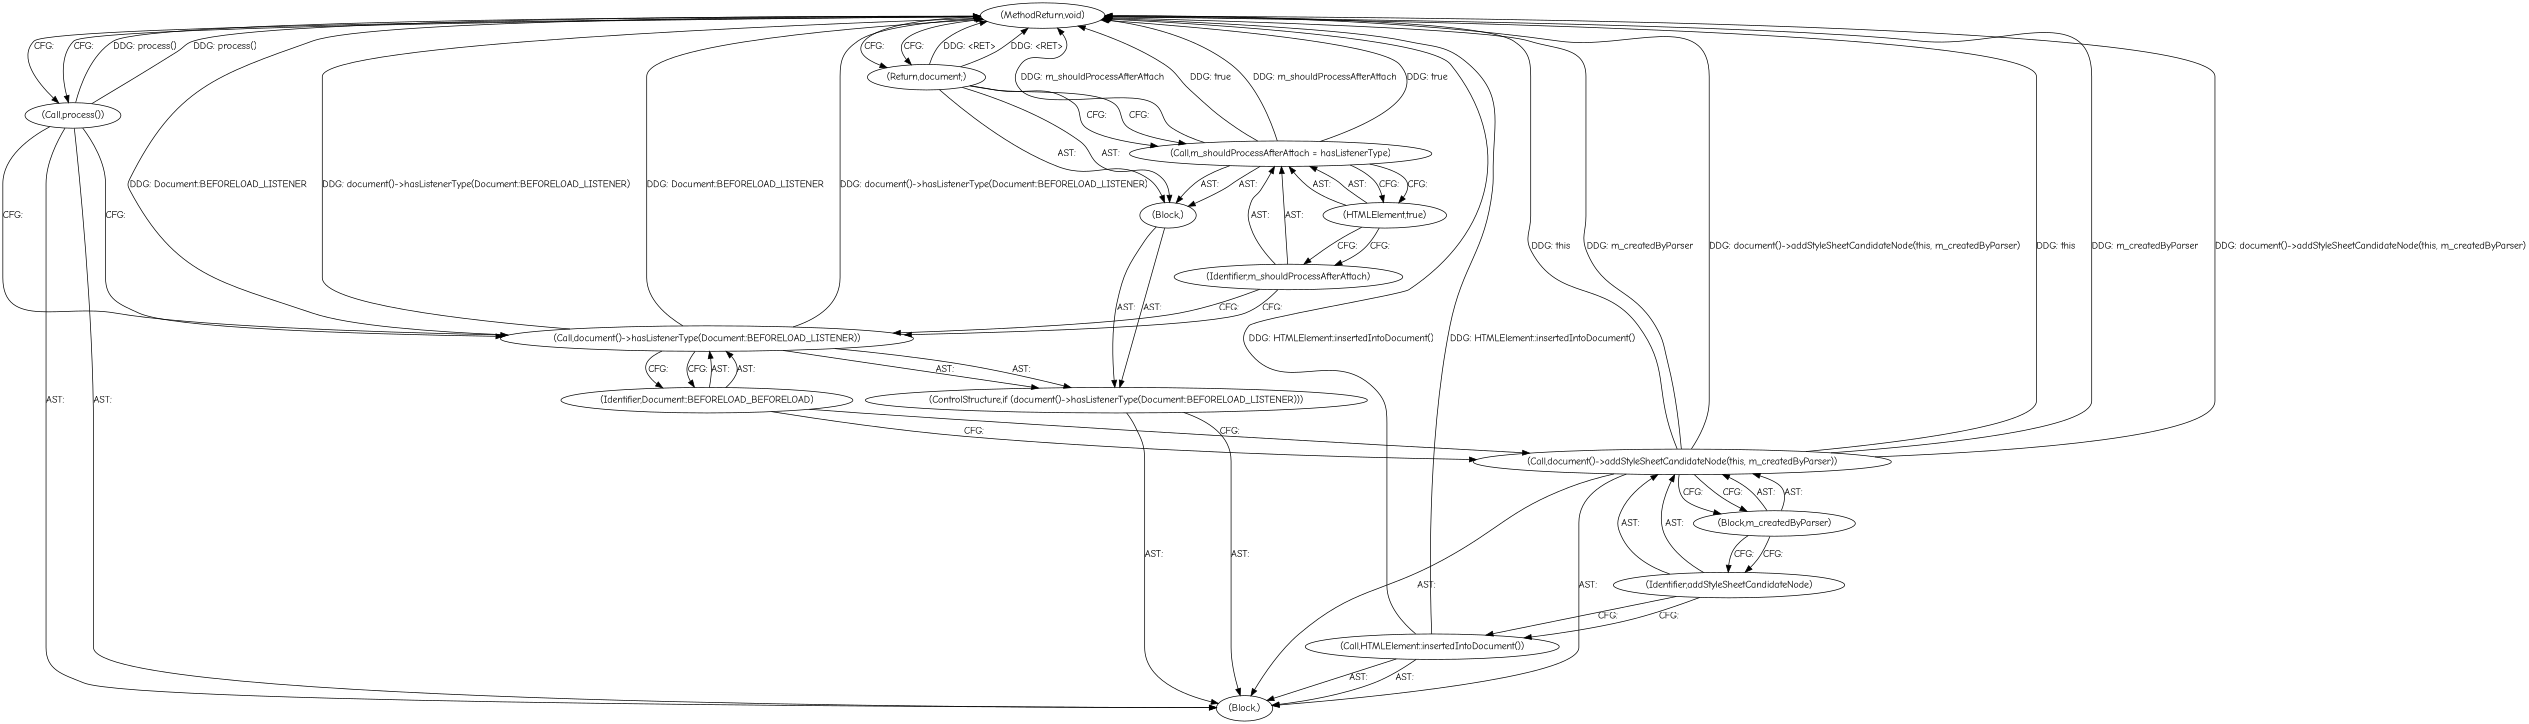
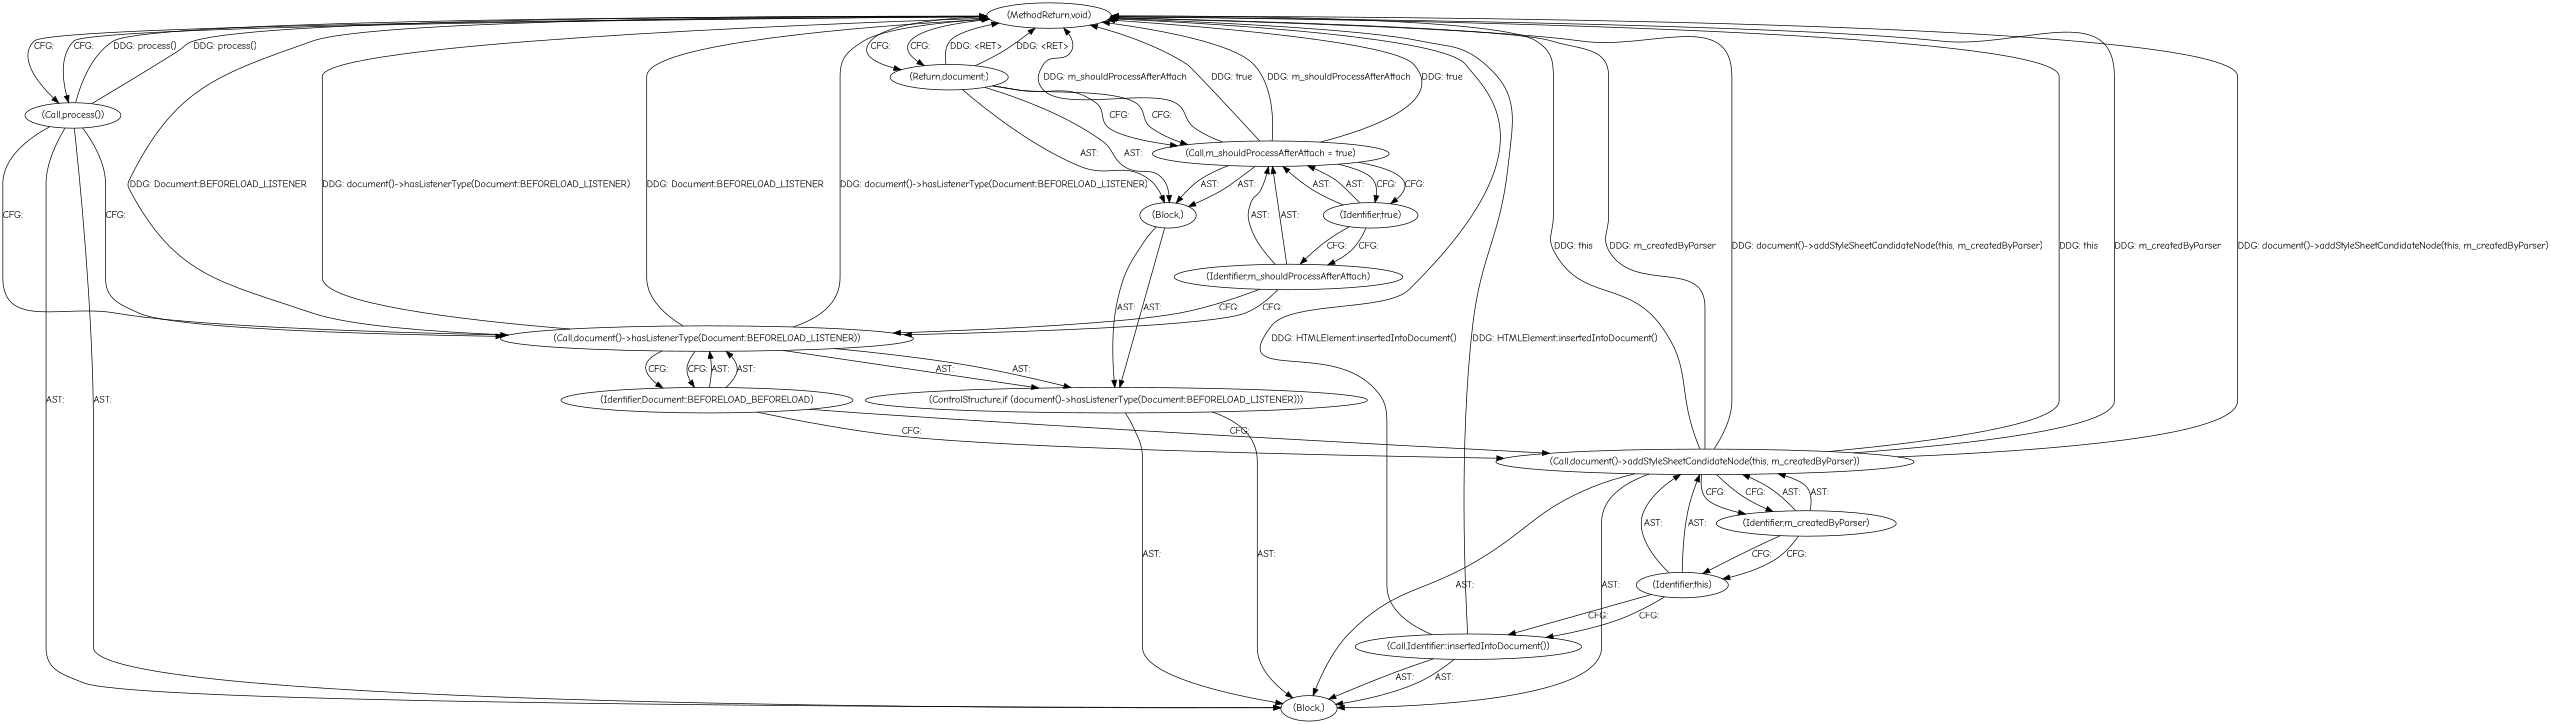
node "(Call,m_shouldProcessAfterAttach = hasListenerType)": label "(Call,m_shouldProcessAfterAttach = hasListenerType)" -> "(Call,m_shouldProcessAfterAttach = true)"
node "(HTMLElement,true)": label "(HTMLElement,true)" -> "(Identifier,true)"
node "(Block,m_createdByParser)": label "(Block,m_createdByParser)" -> "(Identifier,m_createdByParser)"
node "(Identifier,addStyleSheetCandidateNode)": label "(Identifier,addStyleSheetCandidateNode)" -> "(Identifier,this)"
node "(Call,HTMLElement::insertedIntoDocument())": label "(Call,HTMLElement::insertedIntoDocument())" -> "(Call,Identifier::insertedIntoDocument())"
